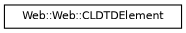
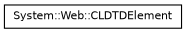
node "Web::Web::CLDTDElement": label "Web::Web::CLDTDElement" -> "System::Web::CLDTDElement"
